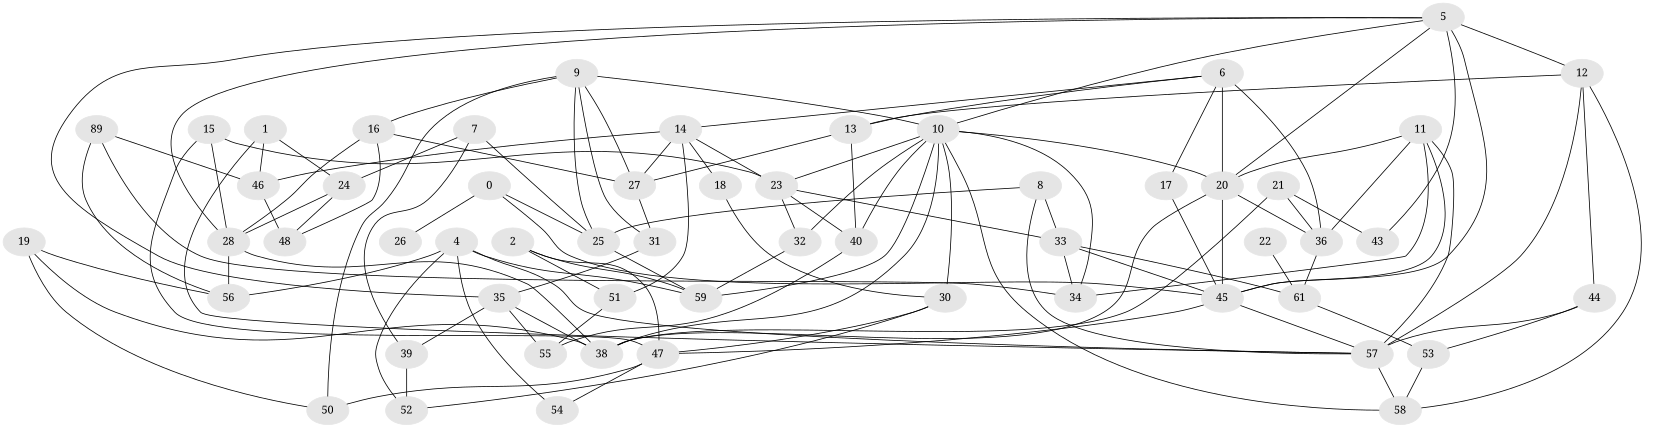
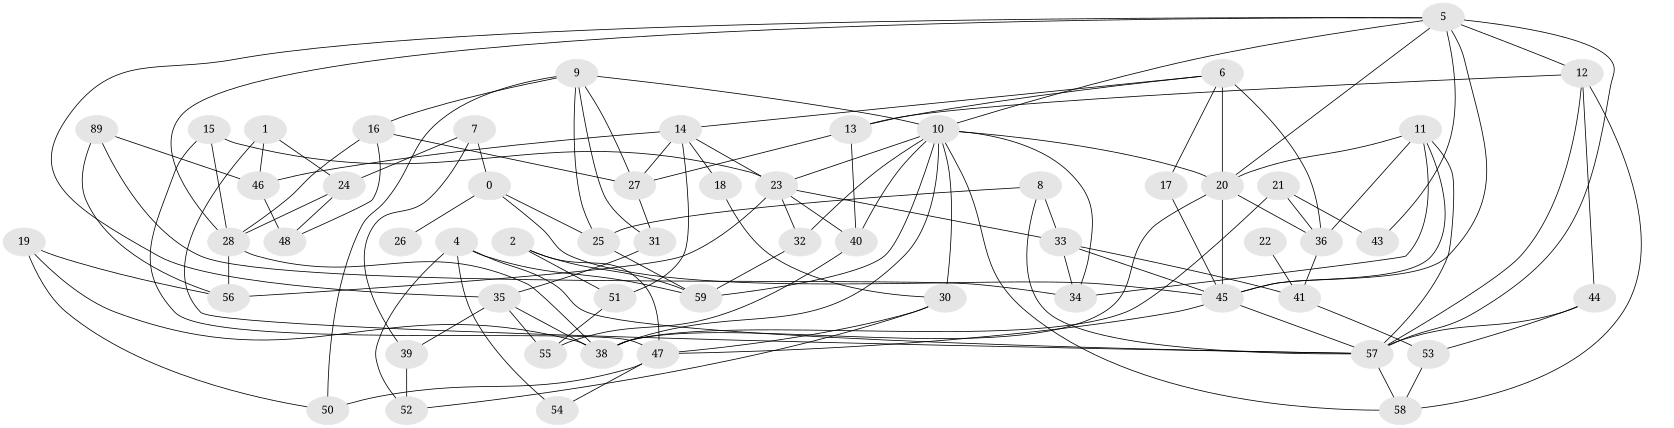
edge "5" -- "57": added
edge "7" -- "25": now "7" -- "0"
edge "4" -- "56": now "23" -- "56"
node "61": label "61" -> "41"
